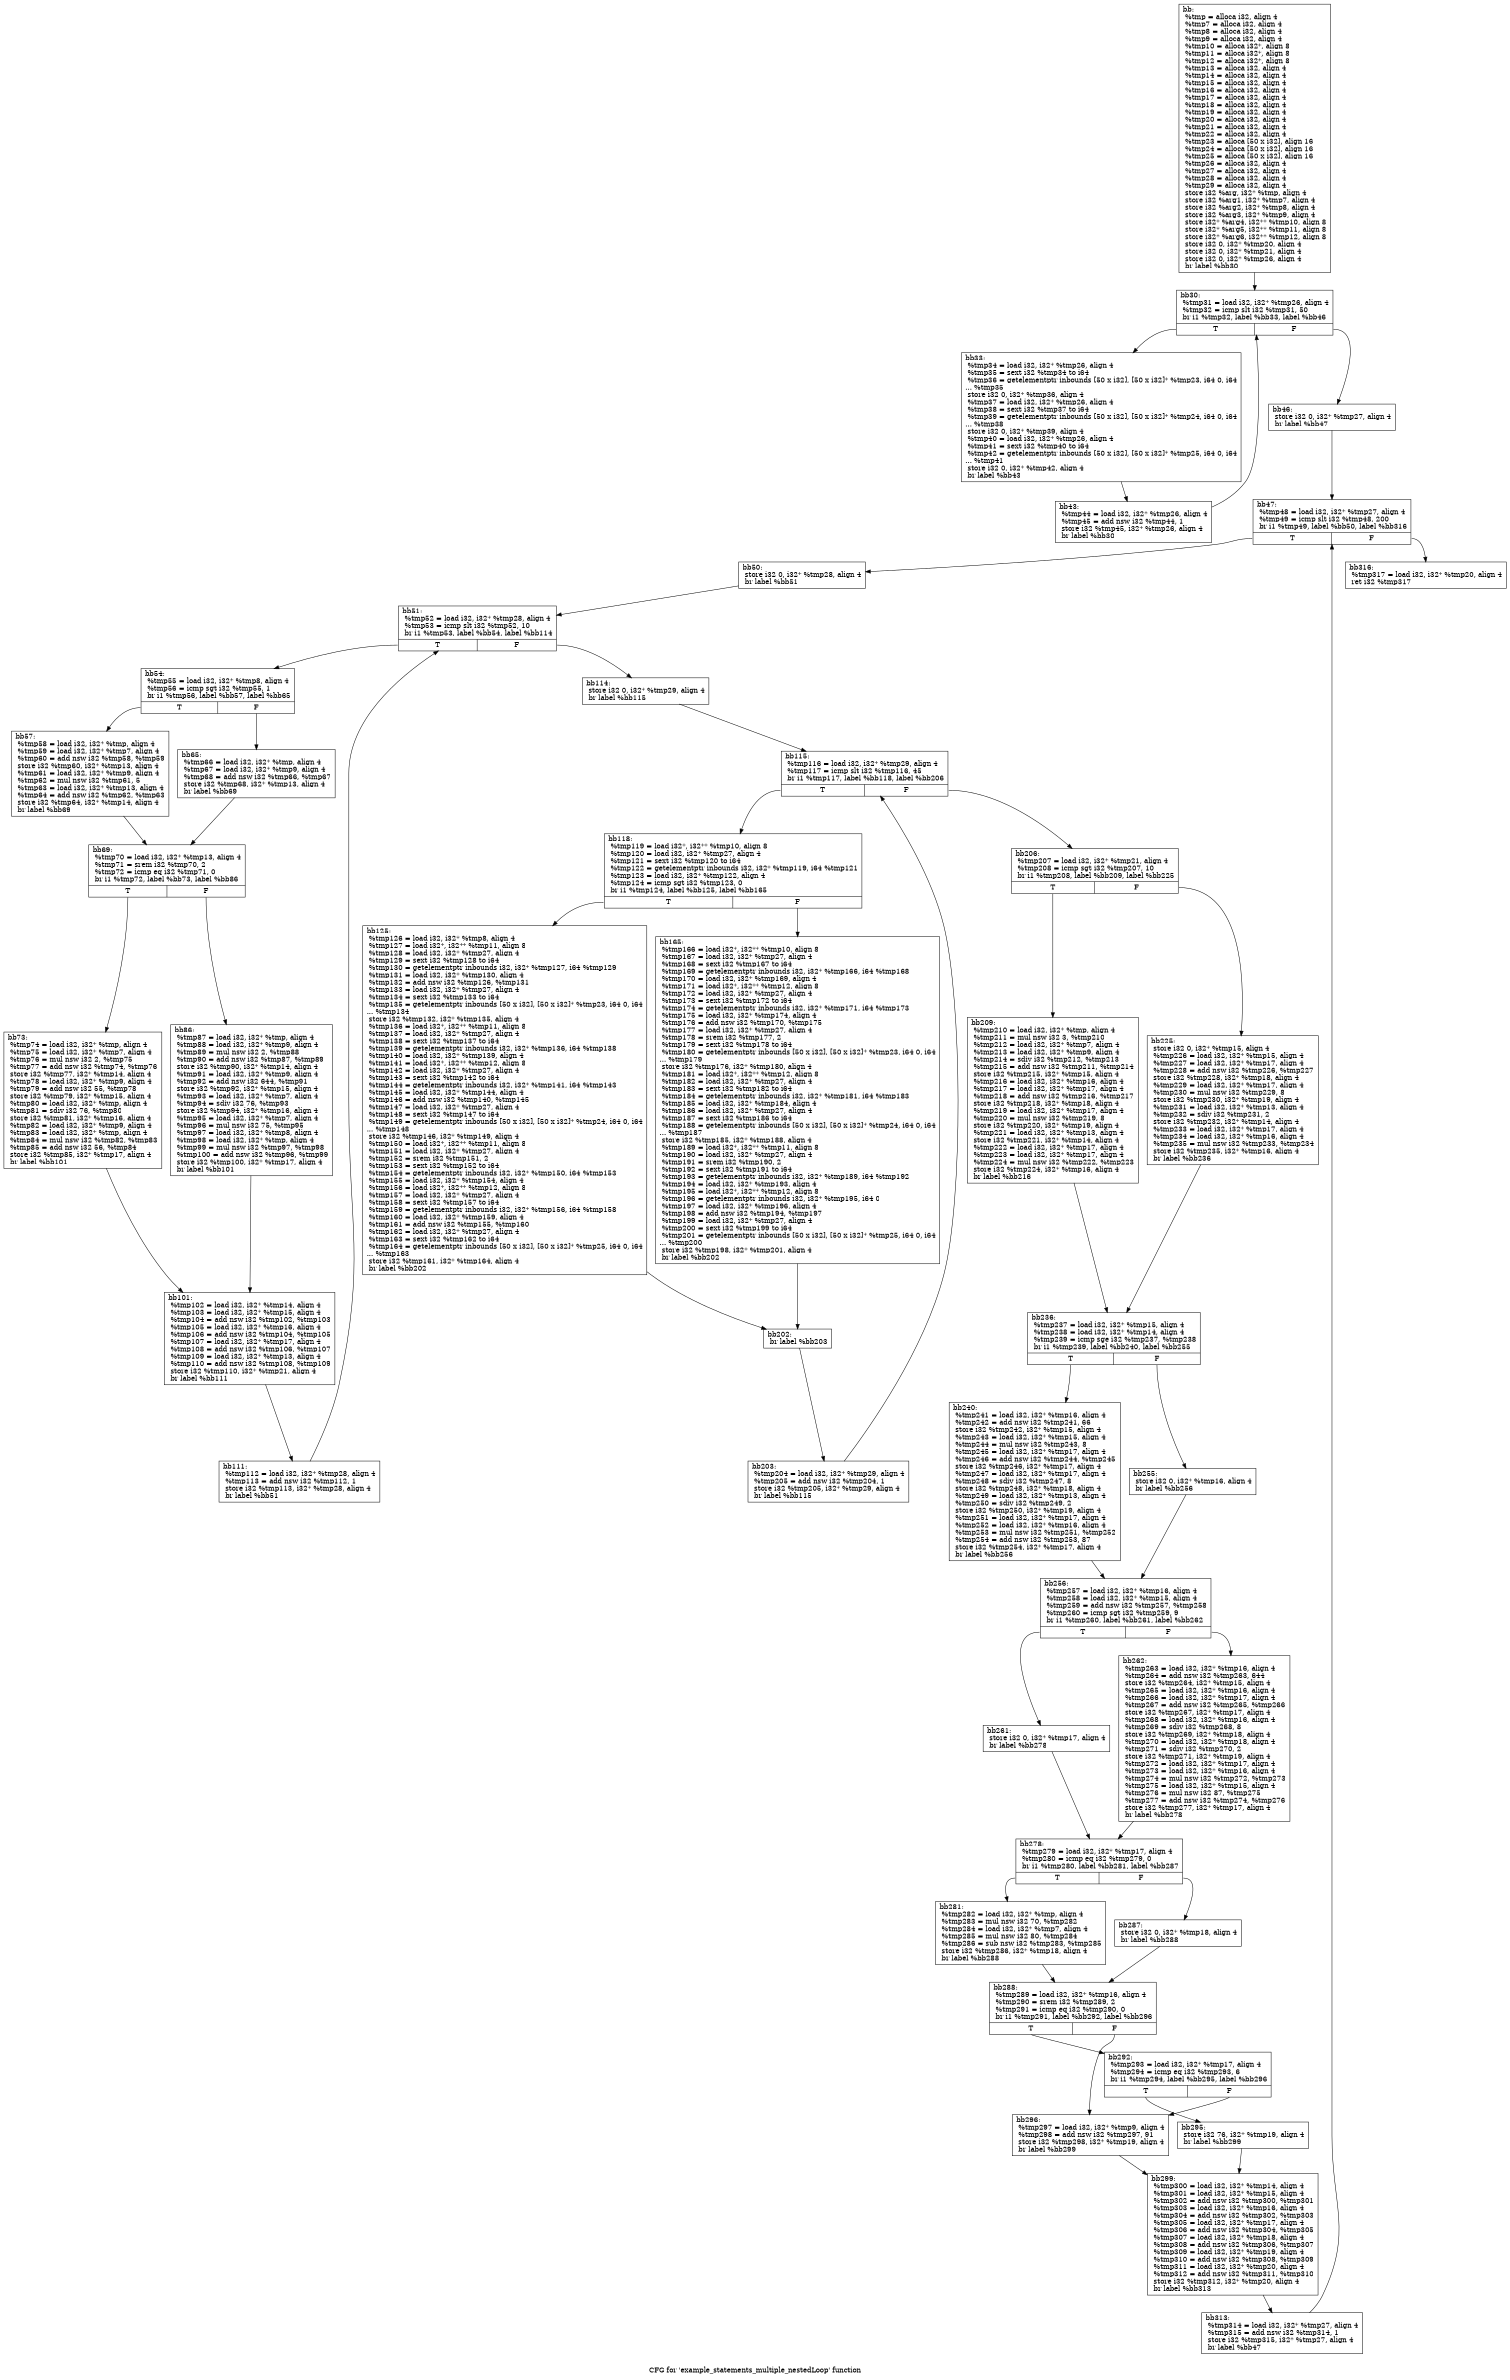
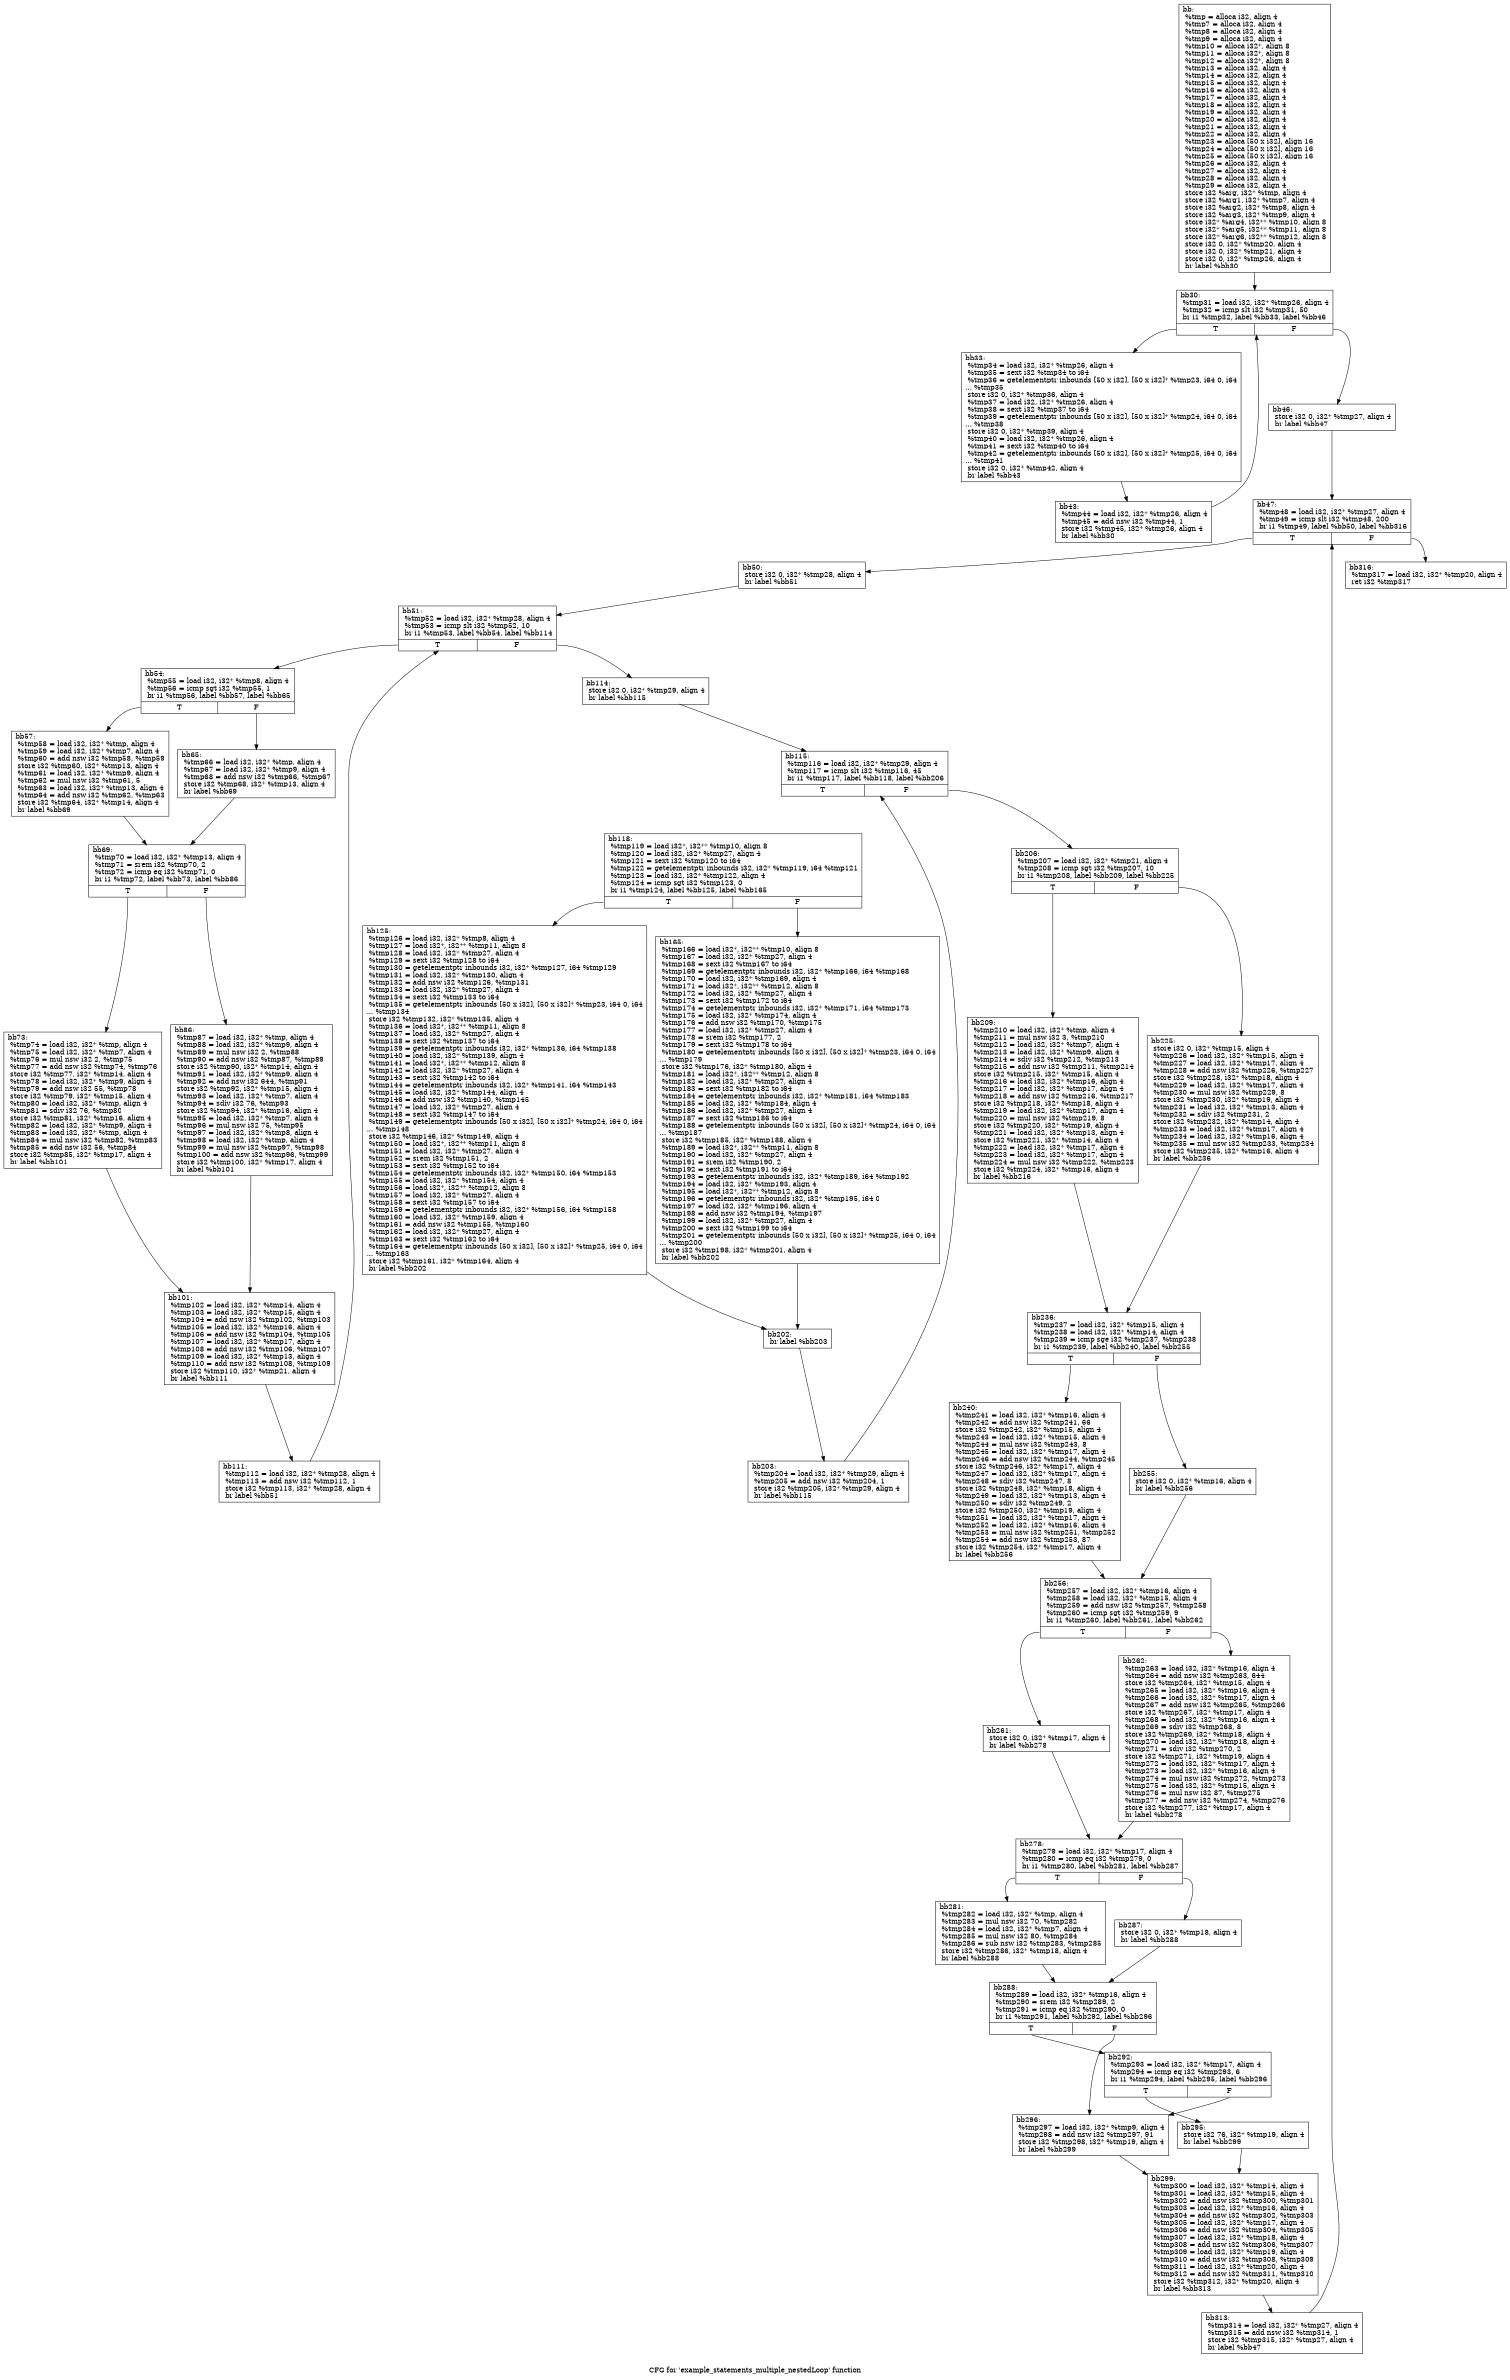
edge "bb115:" -> "bb118:": removed
